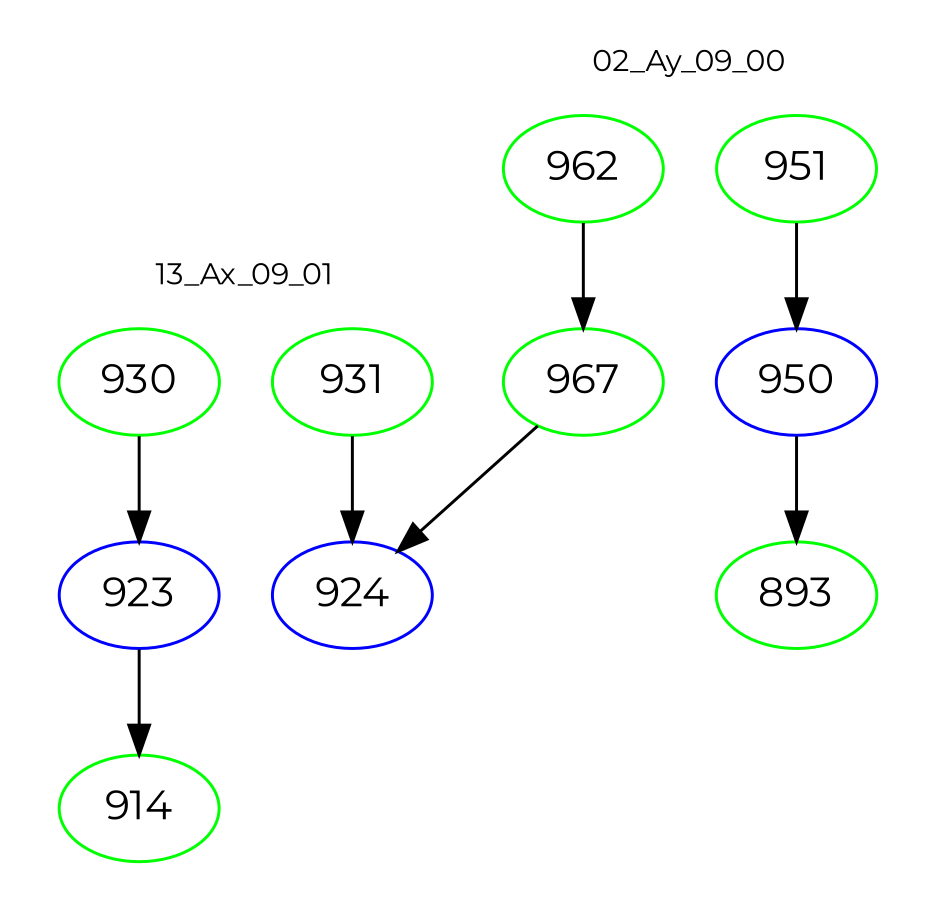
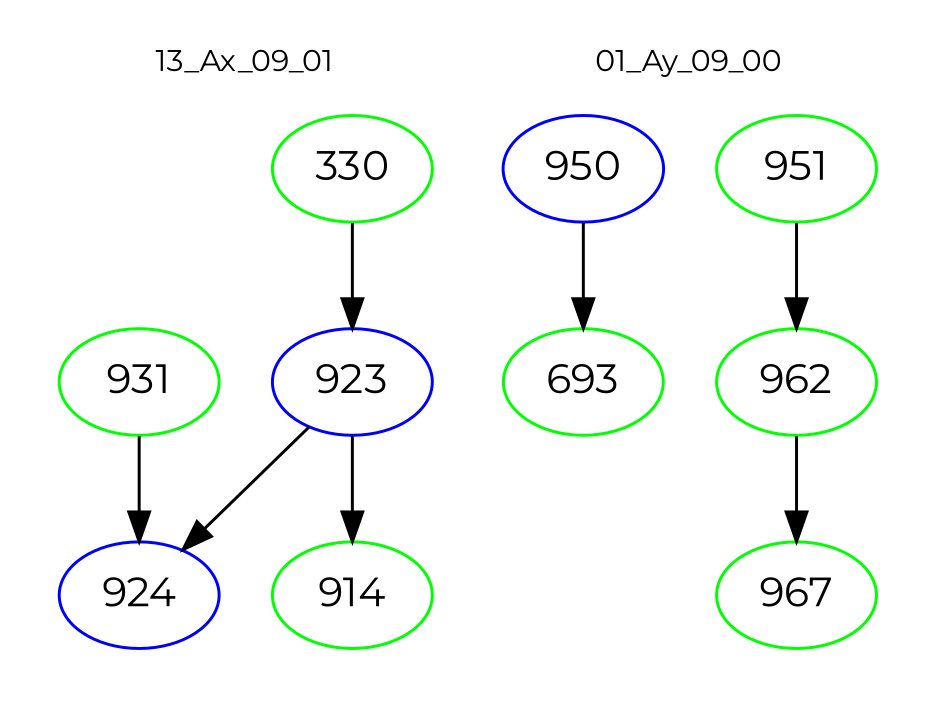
cluster "02_Ay_09_00": label "02_Ay_09_00" -> "01_Ay_09_00"
edge "951" -> "950": now "951" -> "962"
node "930": label "930" -> "330"
edge "967" -> "924": now "923" -> "924"
node "893": label "893" -> "693"
